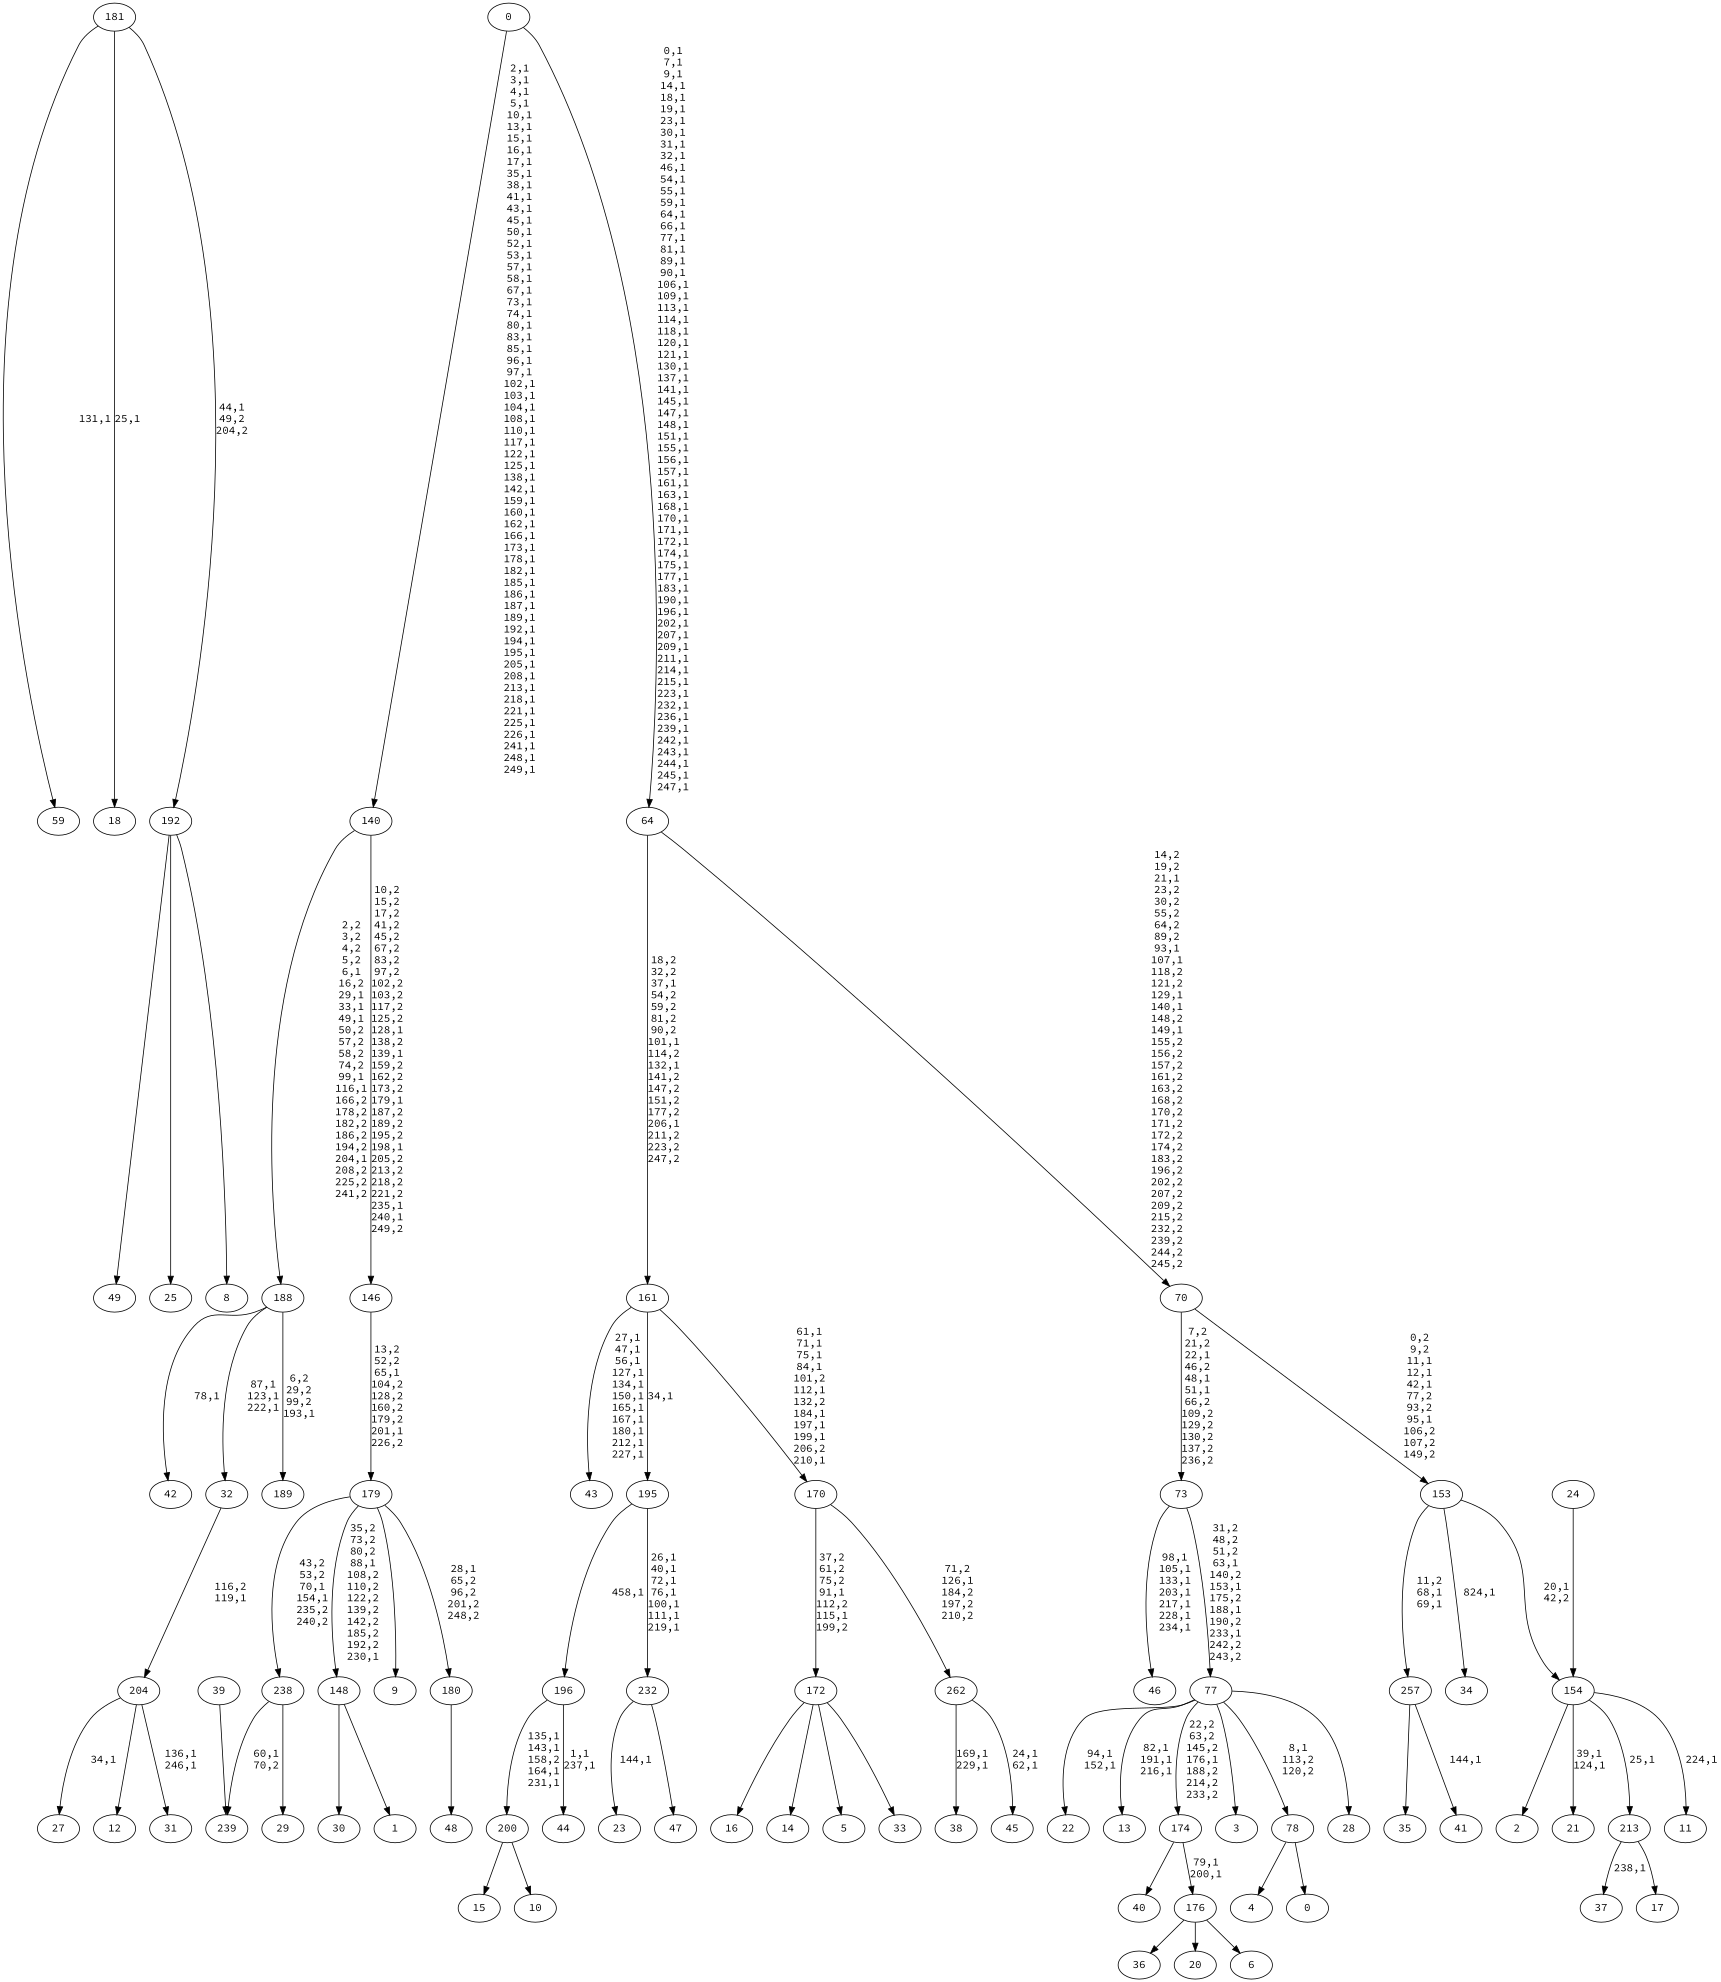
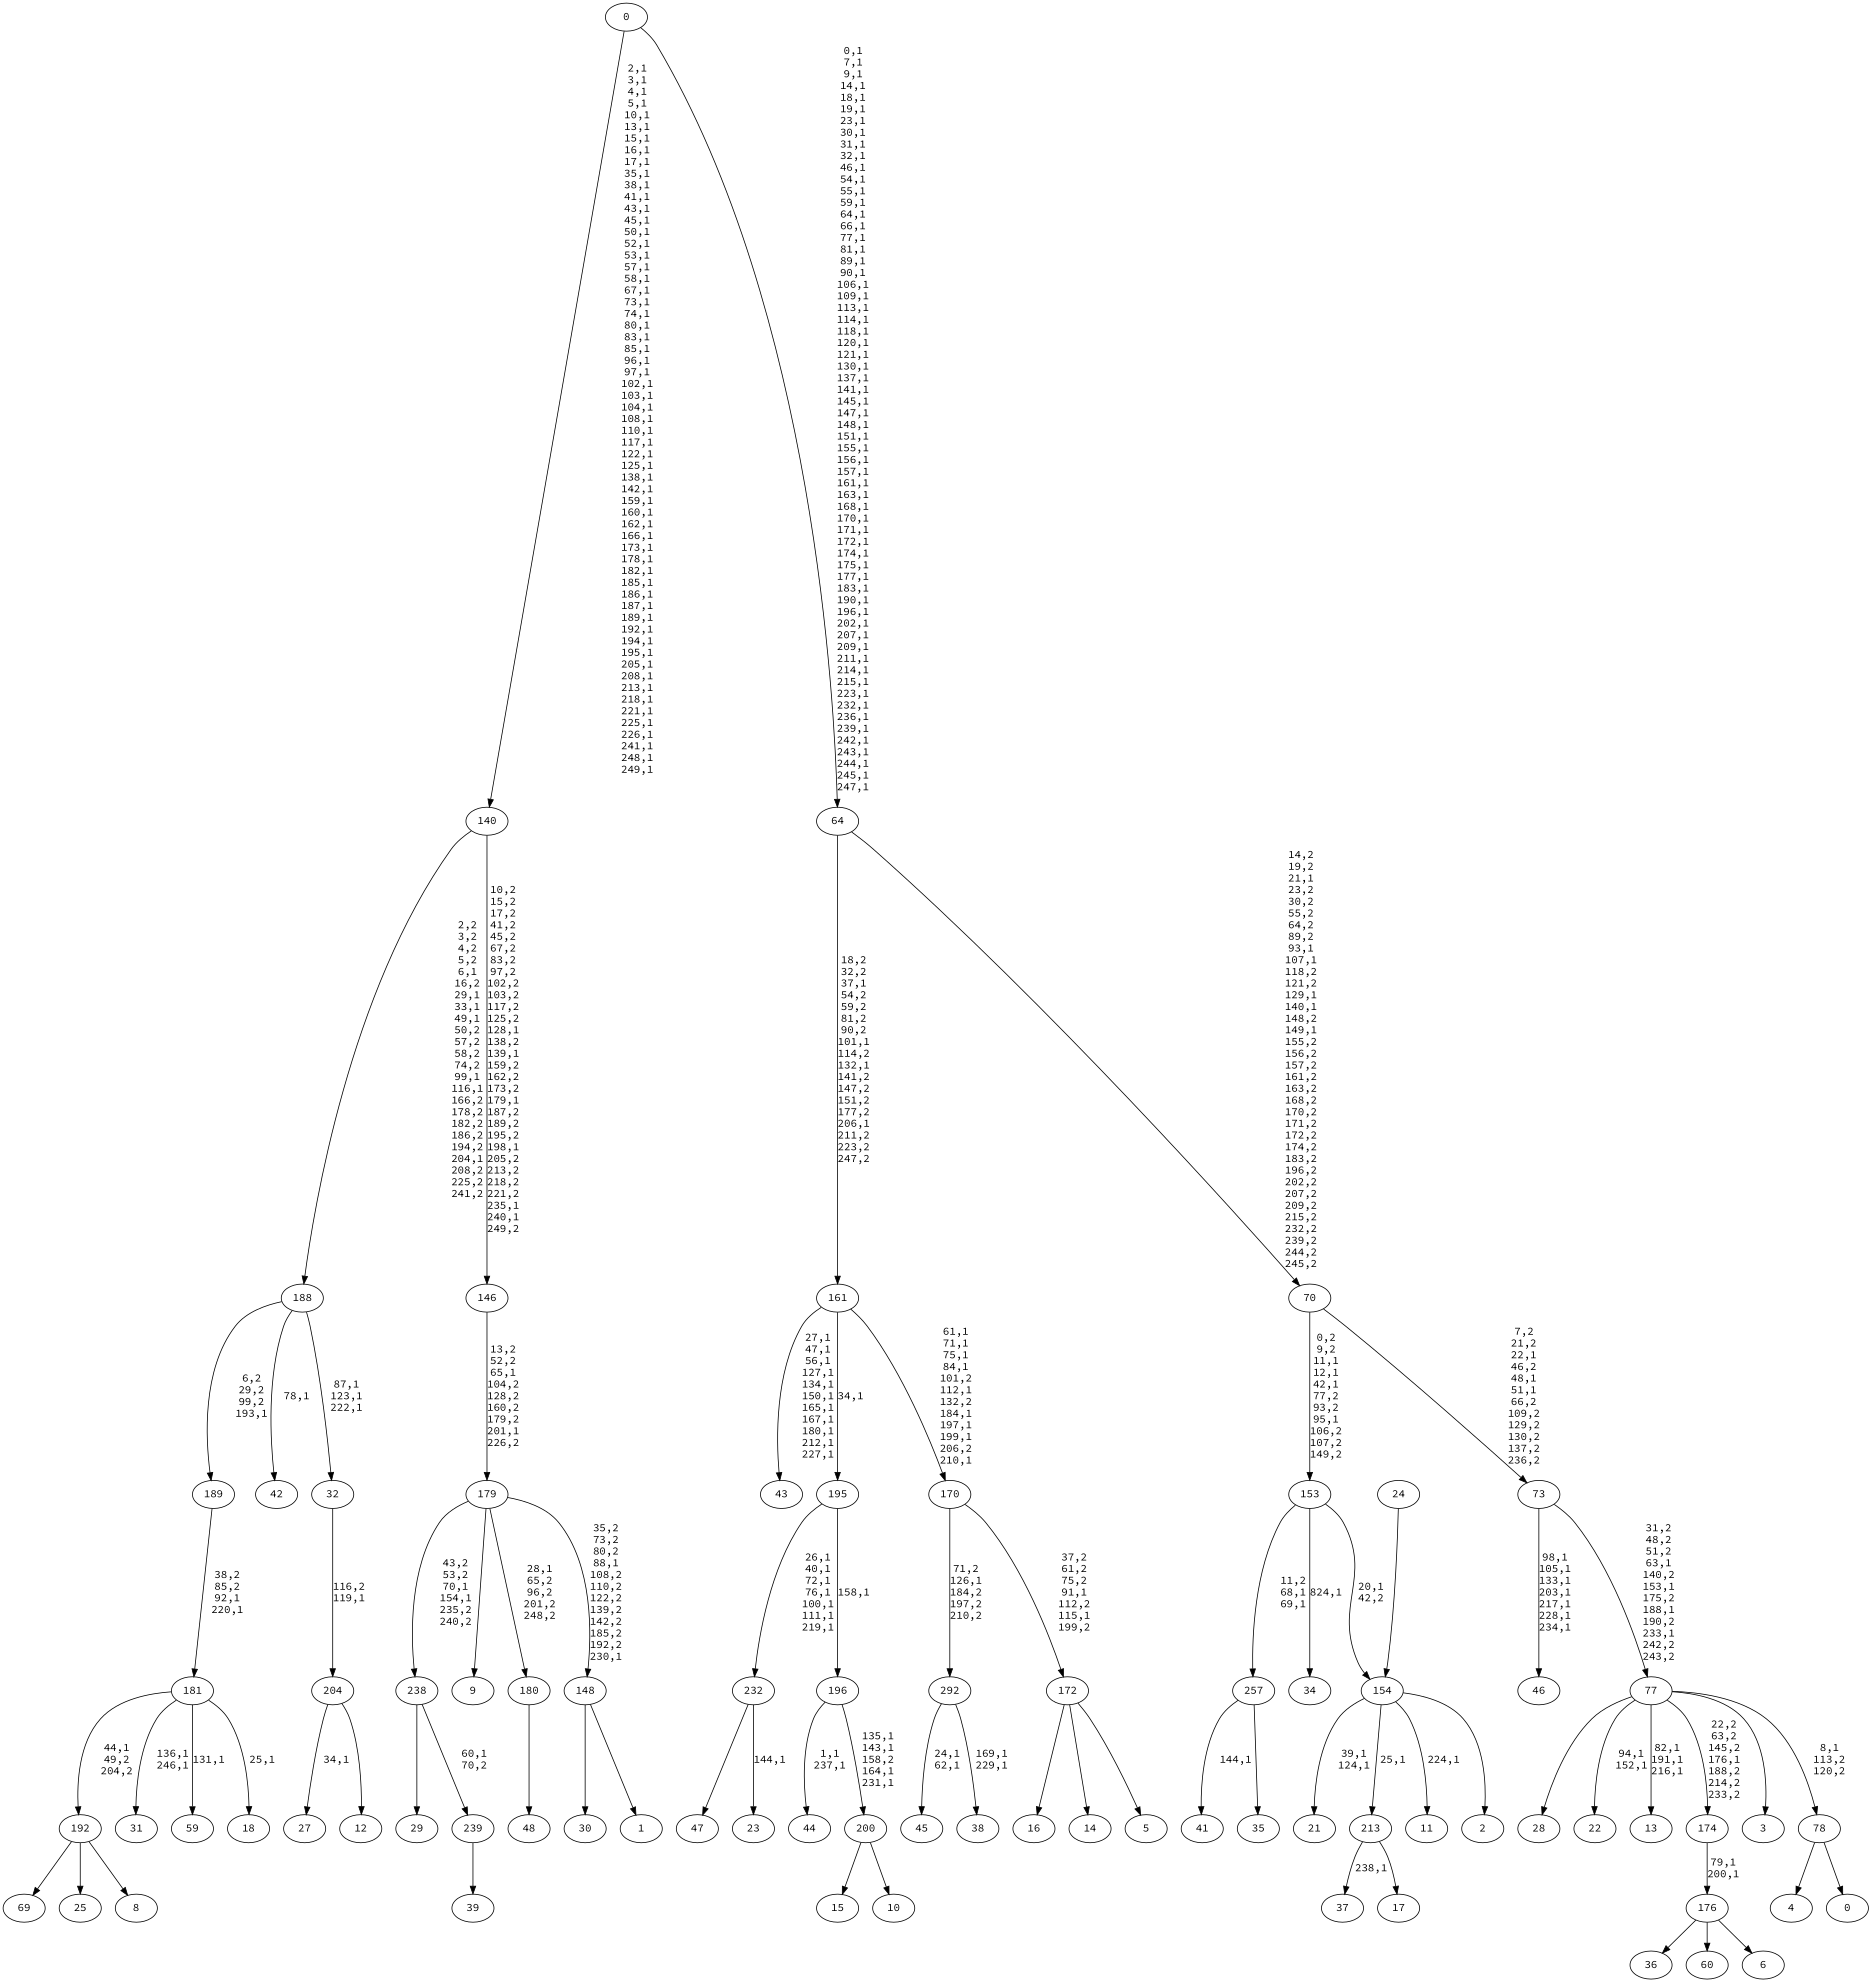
node "49": label "49" -> "69"
edge "189" -> "181": added, label "38,2 85,2 92,1 220,1"
edge "195" -> "196": label "458,1" -> "158,1"
node "262": label "262" -> "292"
edge "204" -> "31": now "181" -> "31"
edge "39" -> "239": reversed
node "33": removed
node "40": removed
node "20": label "20" -> "60"
